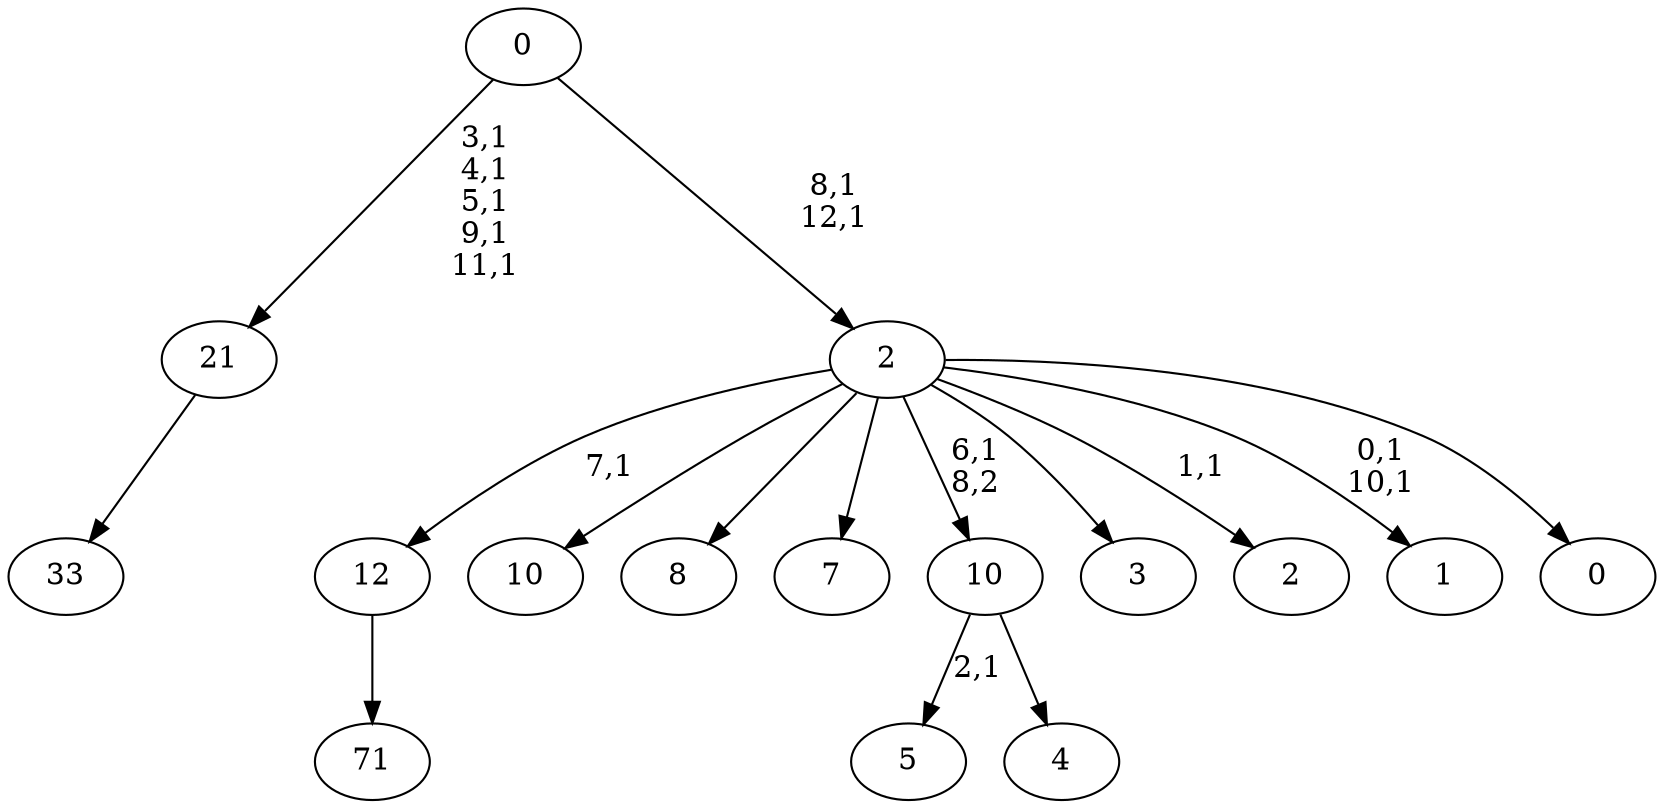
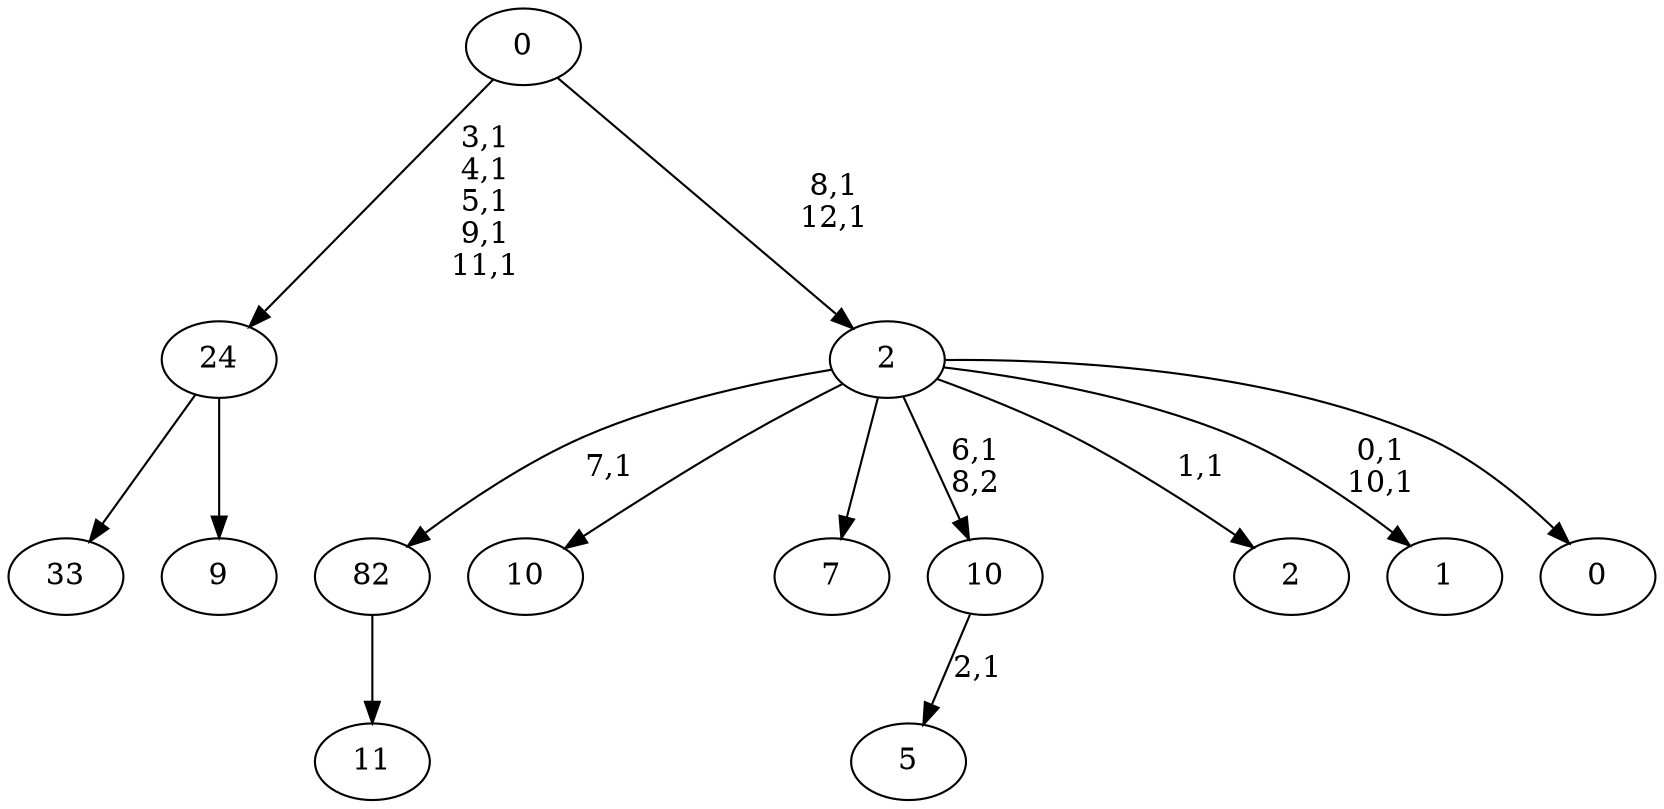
node "21": label "21" -> "24"
node "9": added
node "12": label "12" -> "82"
node "8": removed
node "3": removed
node "71": label "71" -> "11"
node "4": removed
